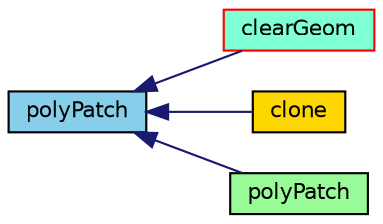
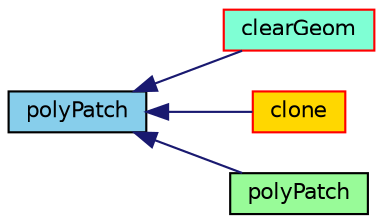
node "clone": color black -> red
